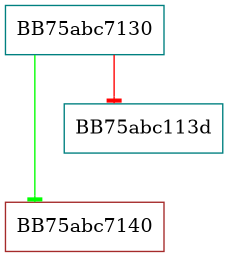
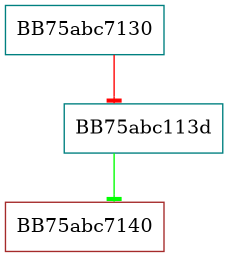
edge "BB75abc7130" -> "BB75abc7140": now "BB75abc113d" -> "BB75abc7140"
